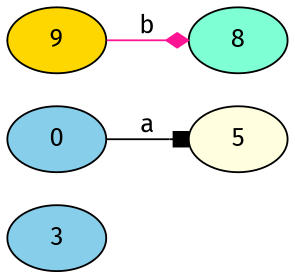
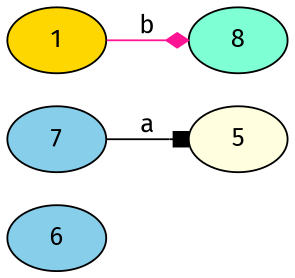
node "9": label "9" -> "1"
node "0": label "0" -> "7"
node "3": label "3" -> "6"
